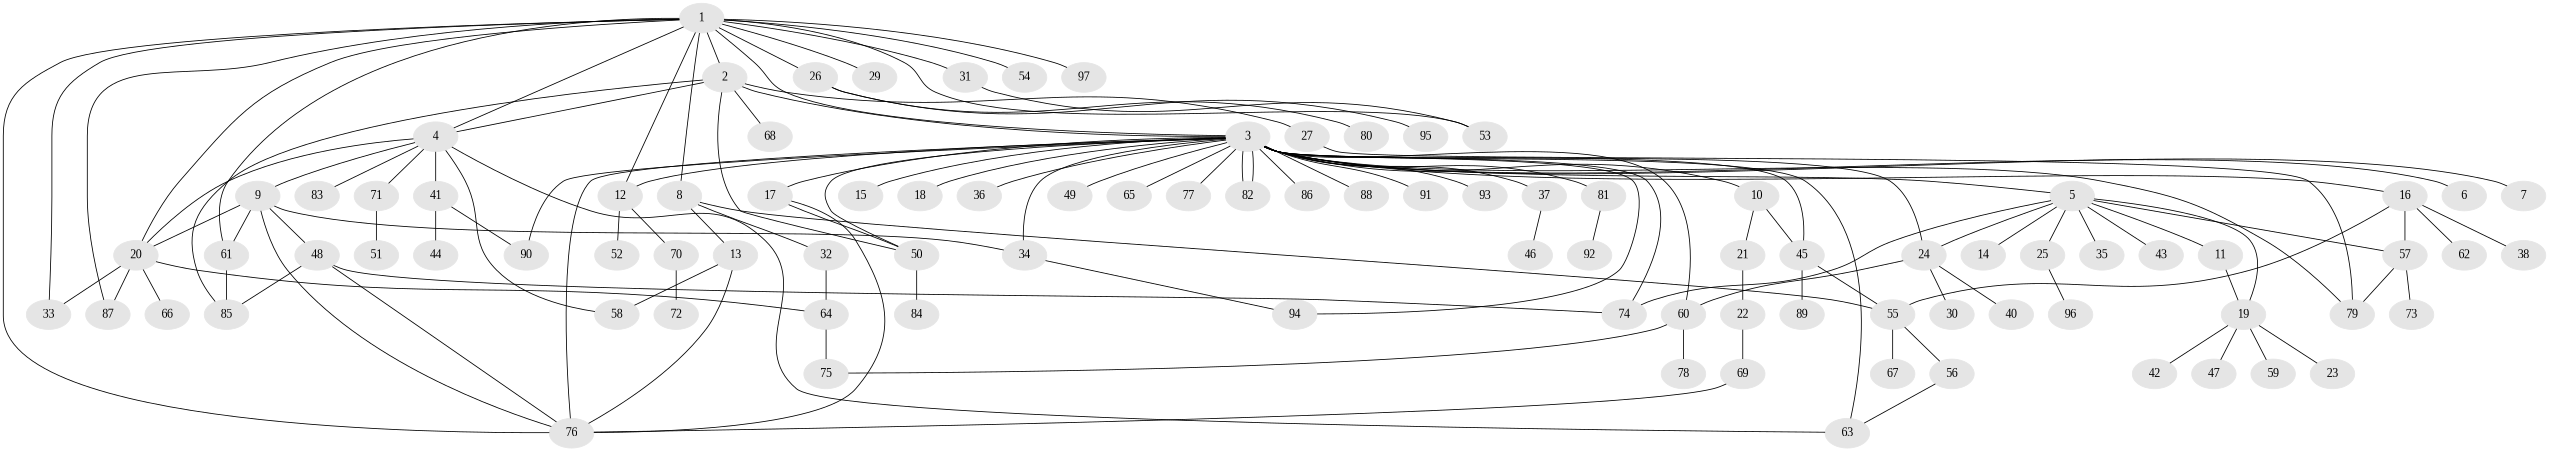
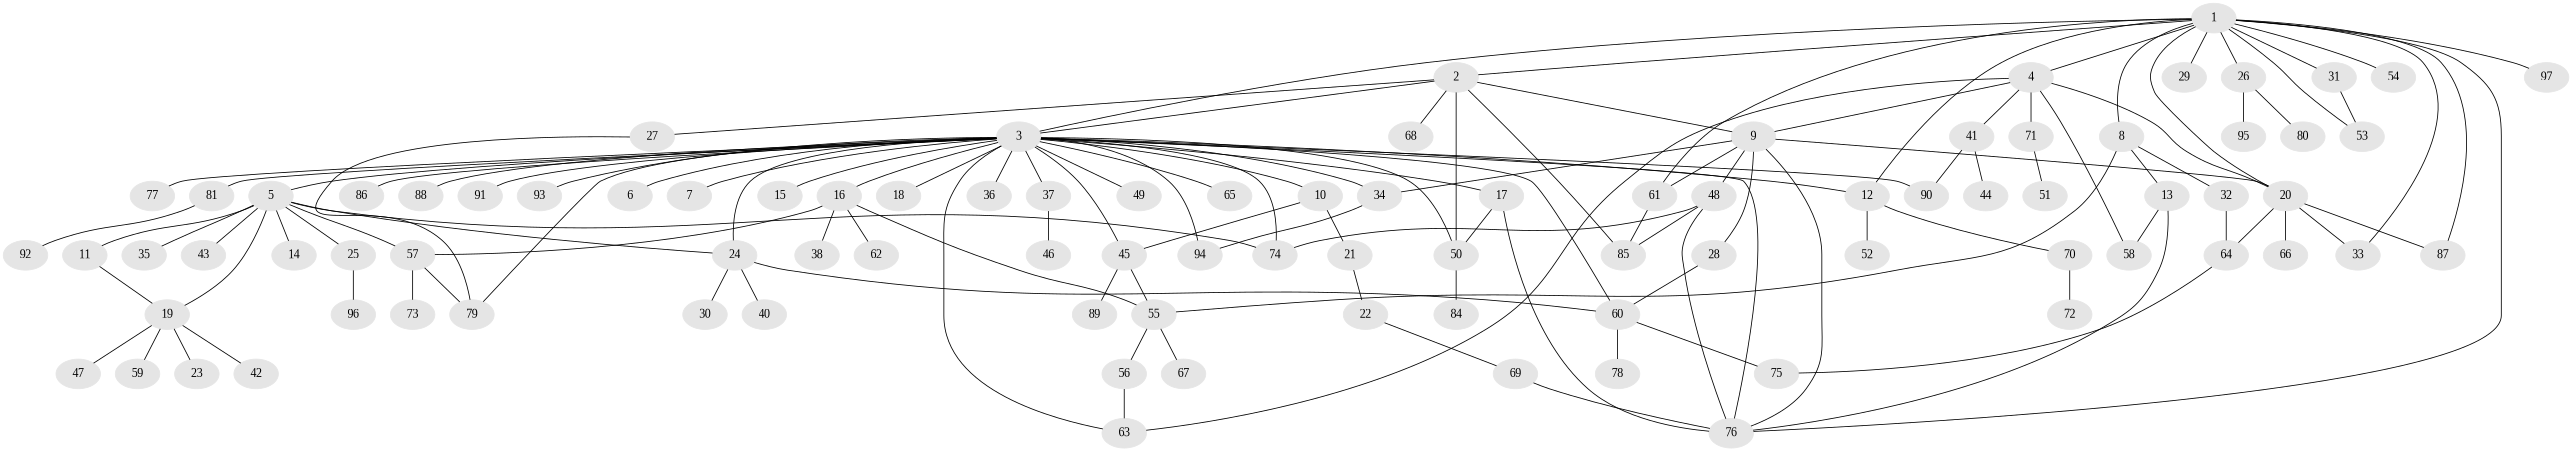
edge "2" -- "4": now "2" -- "9"
node "83": removed
node "82": removed
node "28": added
